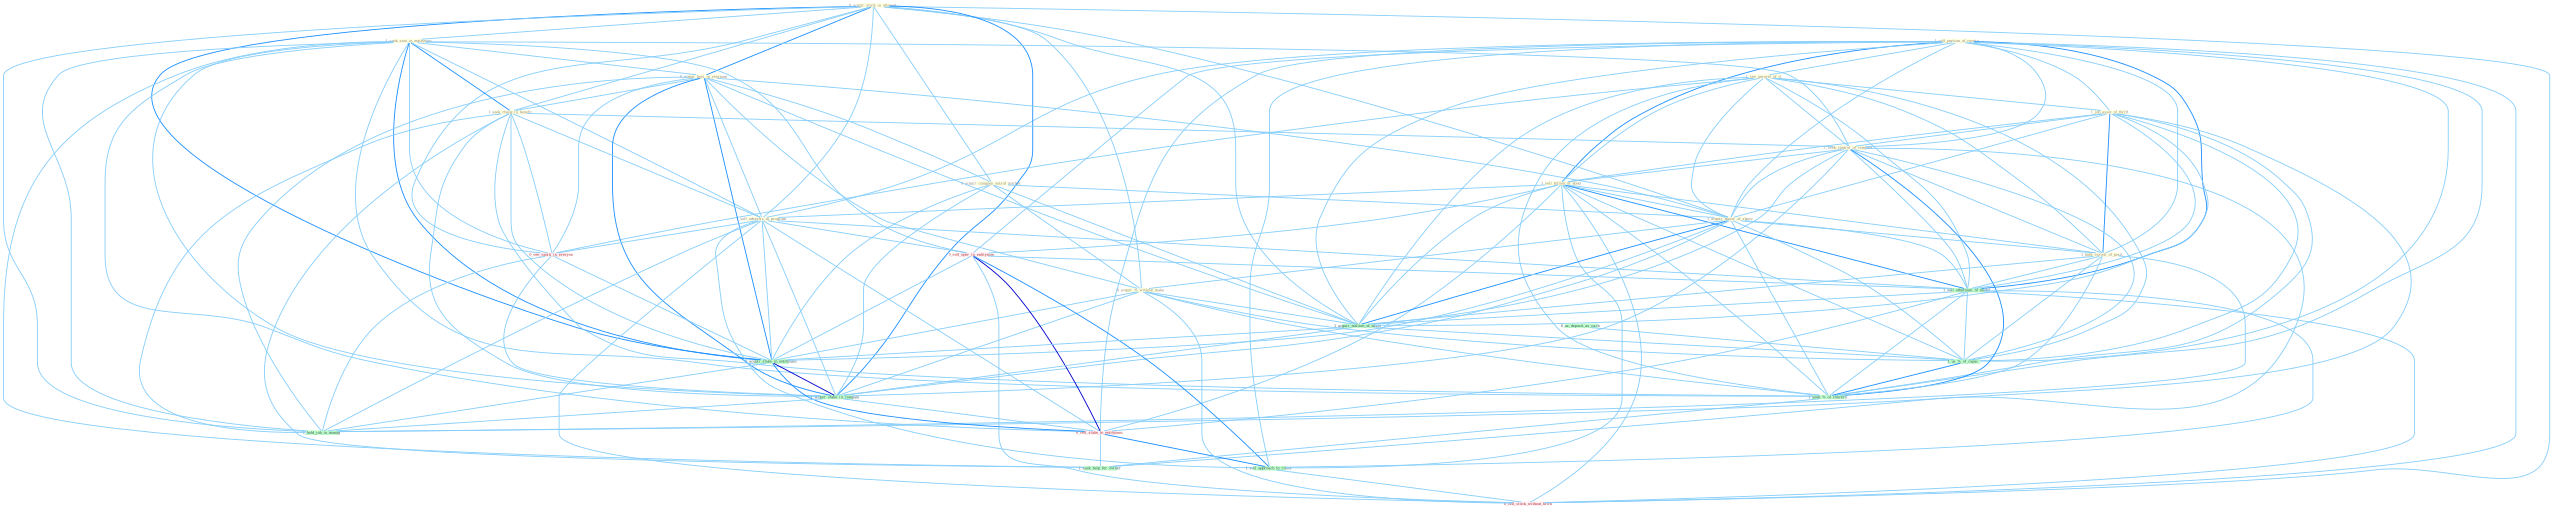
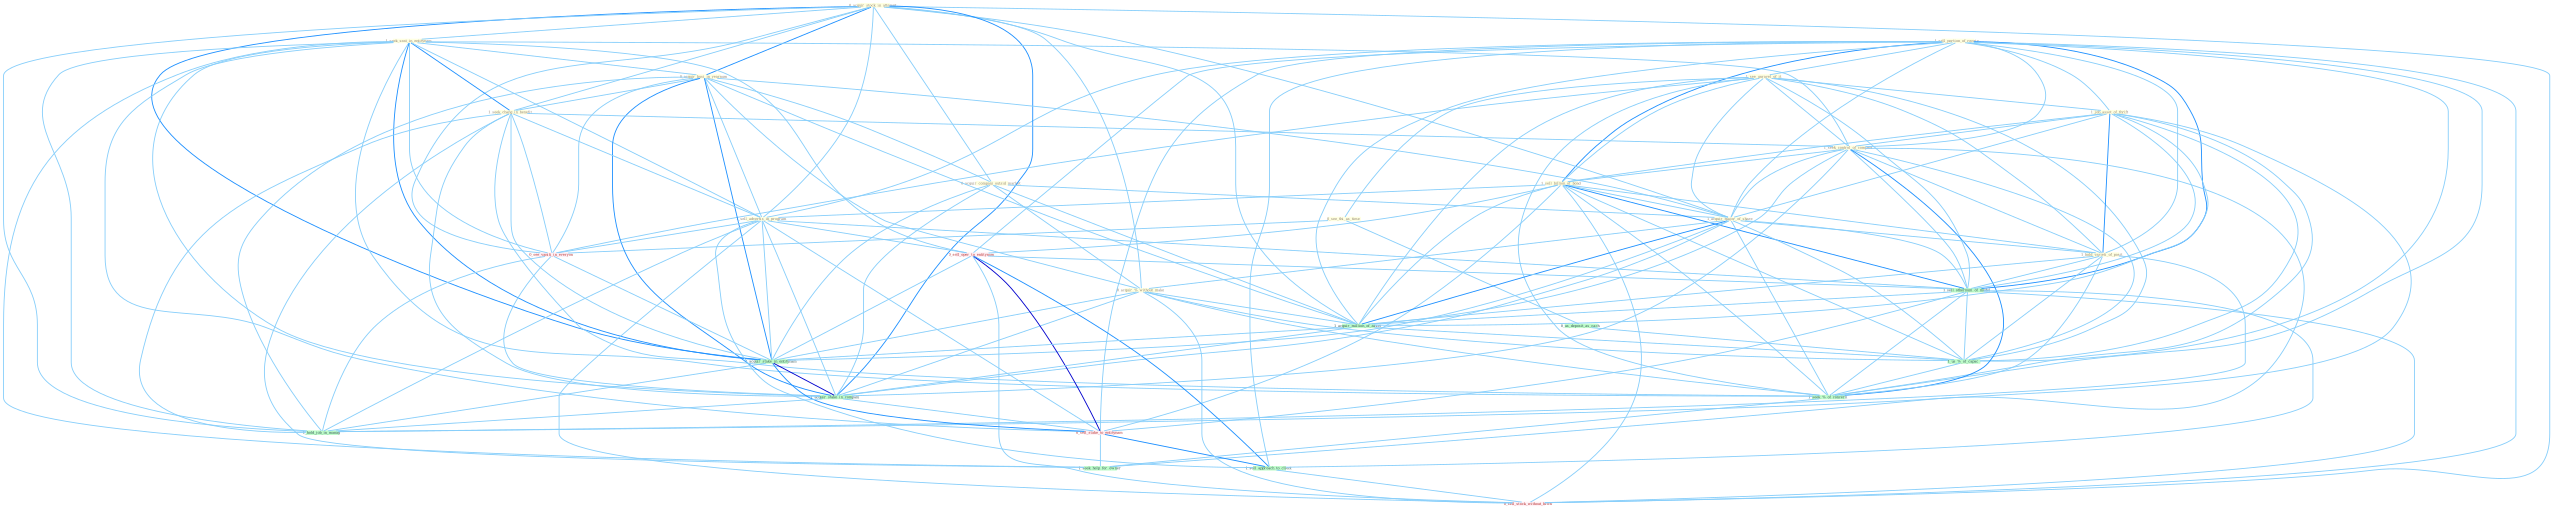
node "0_see_thi_as_time": added
edge "1_us_%_of_capac" -- "1_seek_%_of_concern": color #1e90ff -> #87cefa
edge "1_sell_billion_of_bond" -- "1_sell_approach_to_client": removed
